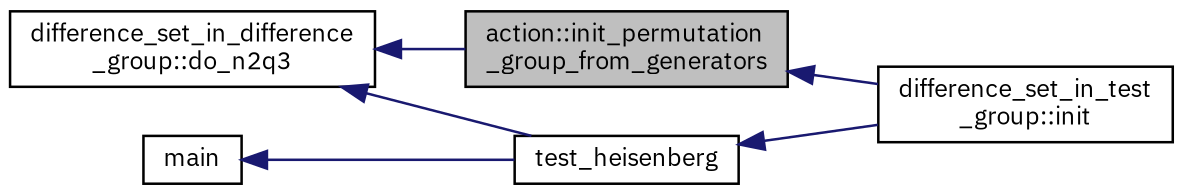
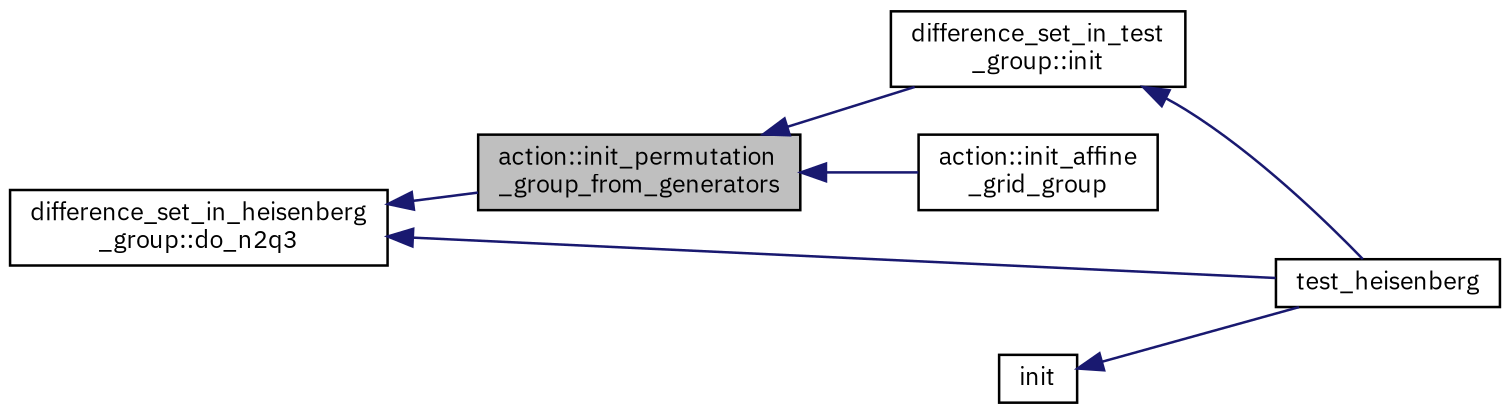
node "difference_set_in_difference _group::do_n2q3": label "difference_set_in_difference _group::do_n2q3" -> "difference_set_in_heisenberg _group::do_n2q3"
edge "difference_set_in_test _group::init" -> "test_heisenberg": reversed
node "main": label "main" -> "init"
node "action::init_affine _grid_group": added
